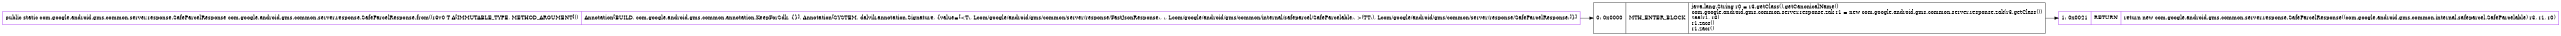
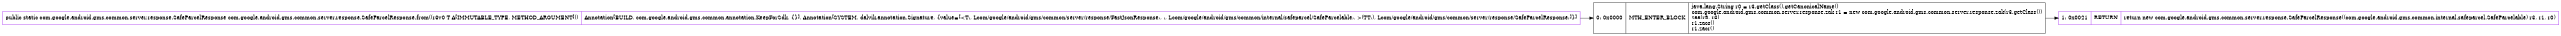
node "0: 0x0000": text "zaa(r1, r3)" -> "zaa(r9, r3)"
